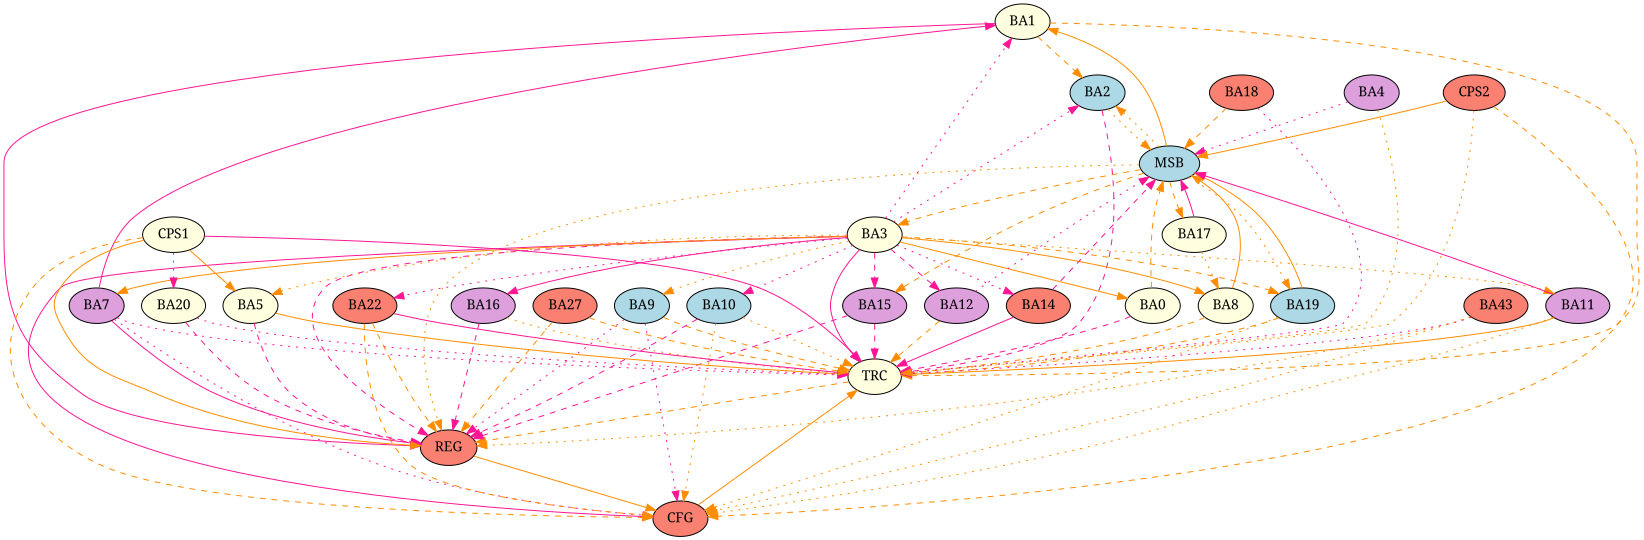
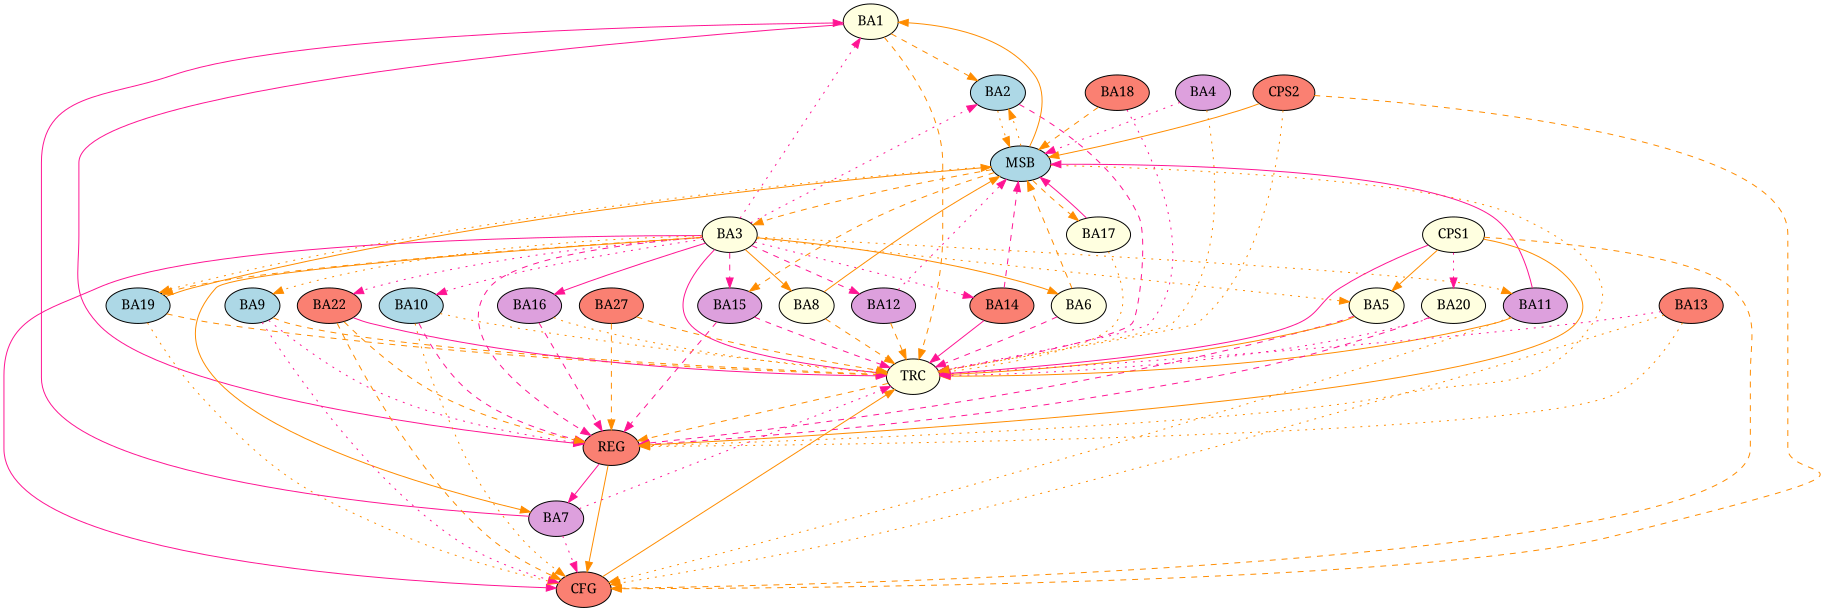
edge "BA17" -> "BA8": now "BA17" -> "TRC"
node "BA0": label "BA0" -> "BA6"
node "BA43": label "BA43" -> "BA13"
edge "BA7" -> "REG": reversed
